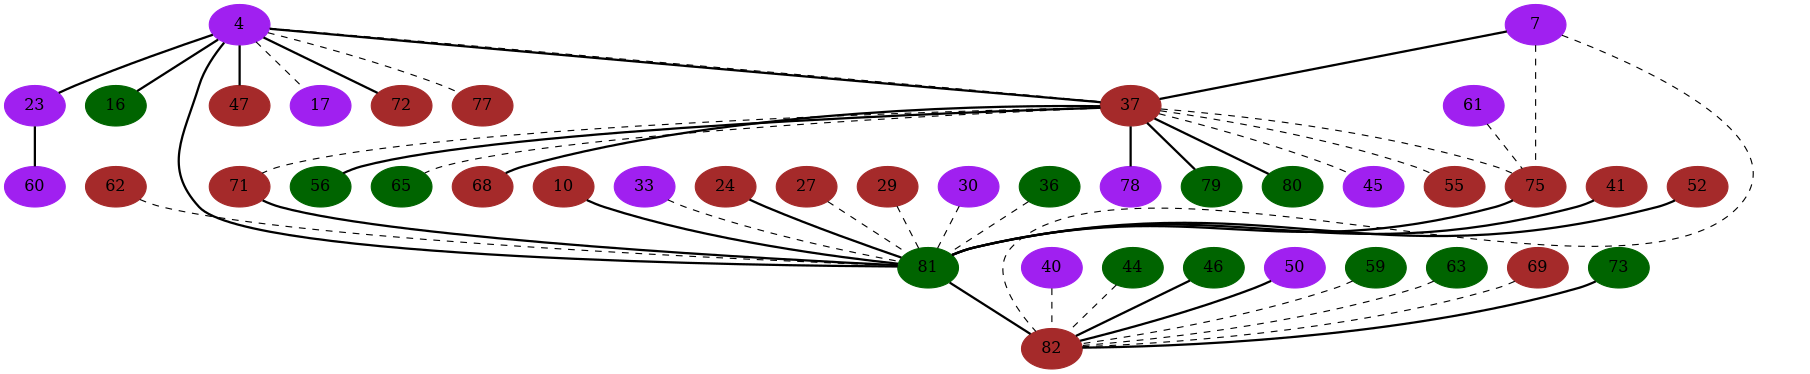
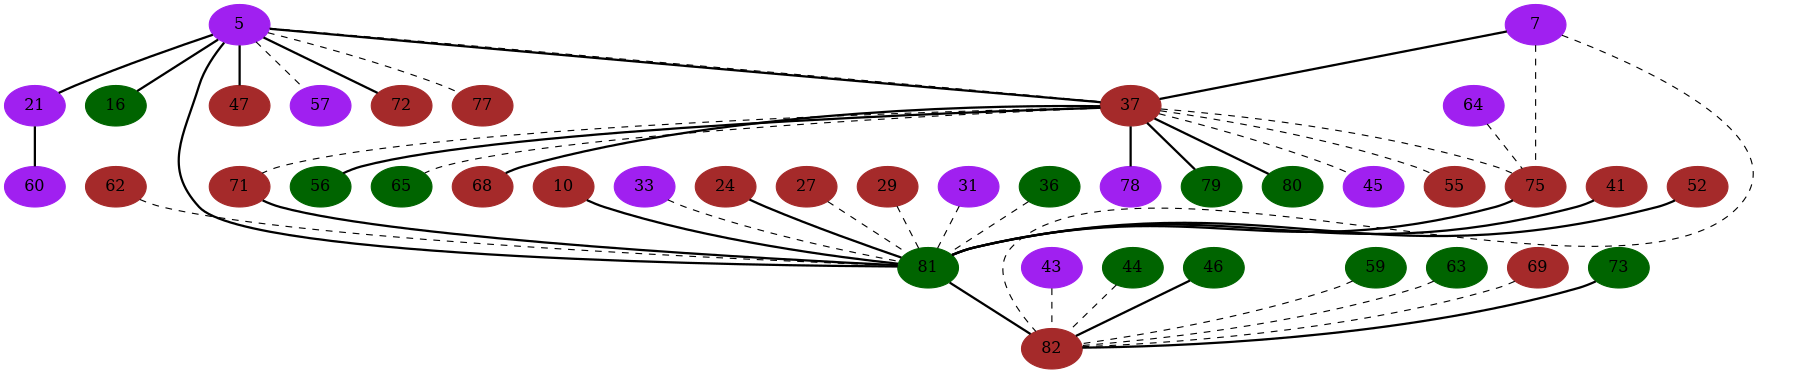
node "4": label "4" -> "5"
node "23": label "23" -> "21"
node "17": label "17" -> "57"
node "61": label "61" -> "64"
node "30": label "30" -> "31"
node "40": label "40" -> "43"
node "50": removed
